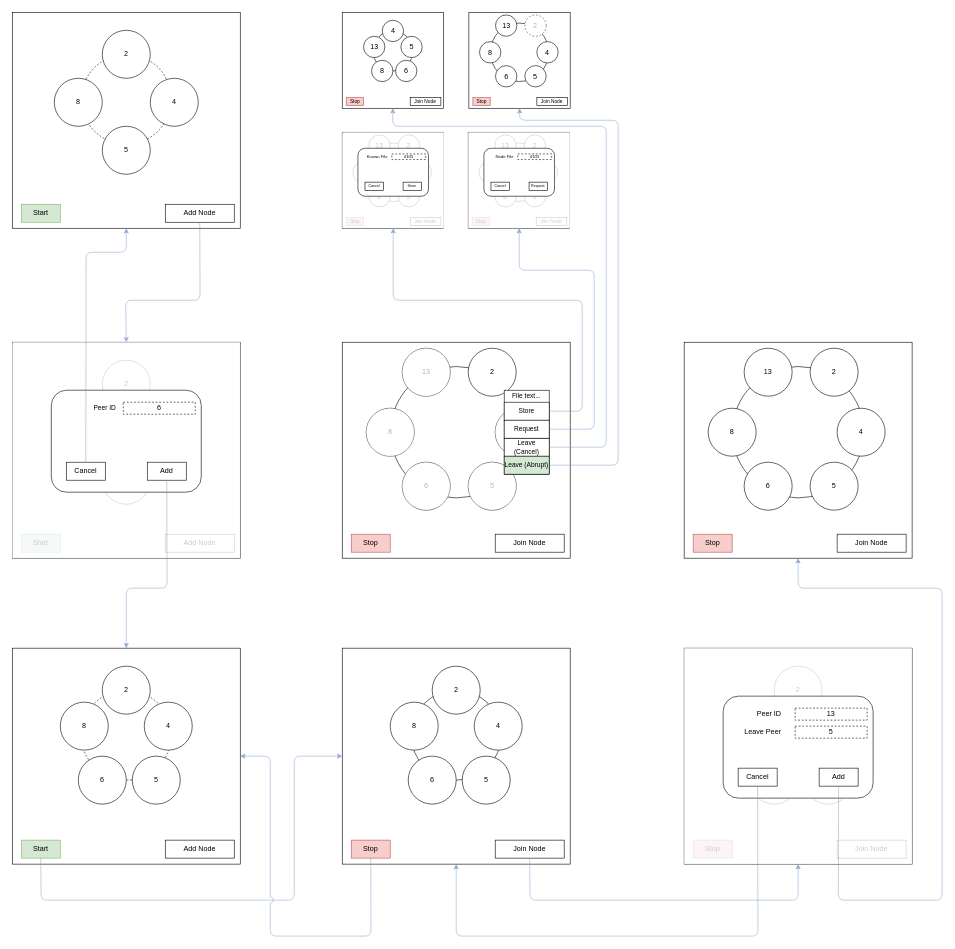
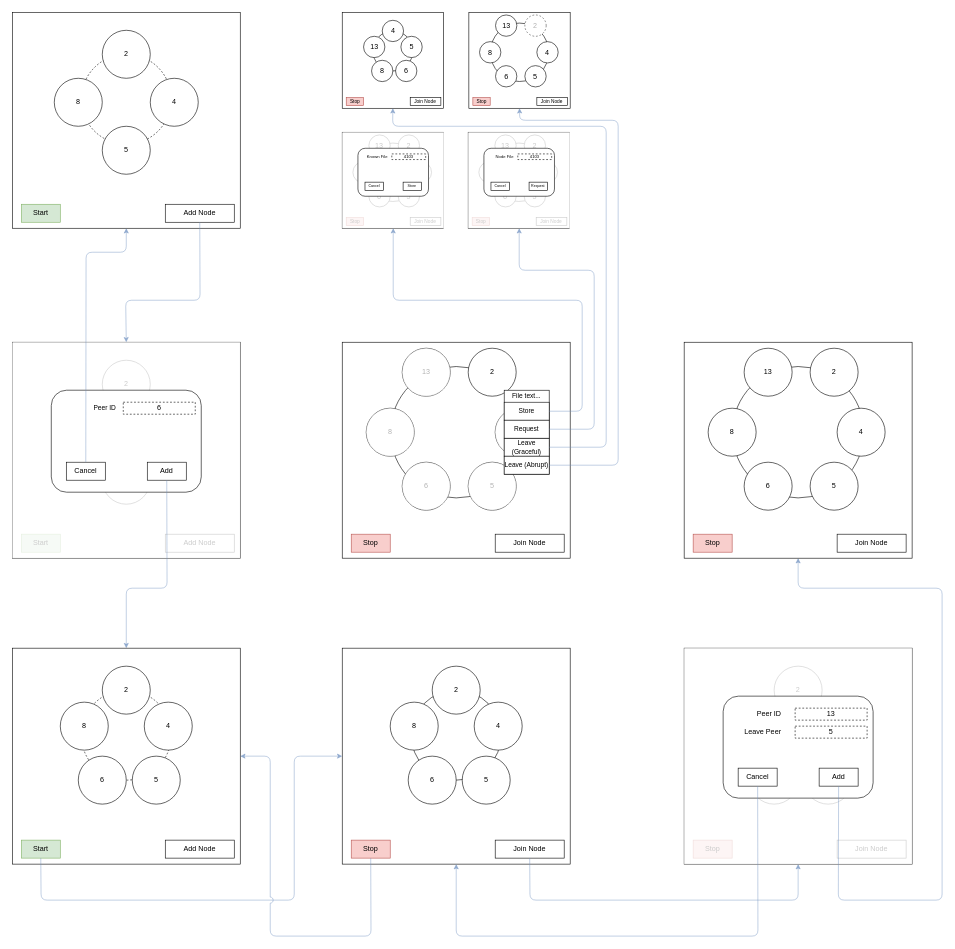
node "Leave (Cancel)": label "Leave (Cancel)" -> "Leave (Graceful)"
node "Leave (Abrupt)": fillcolor #d5e8d4 -> #ffffff
